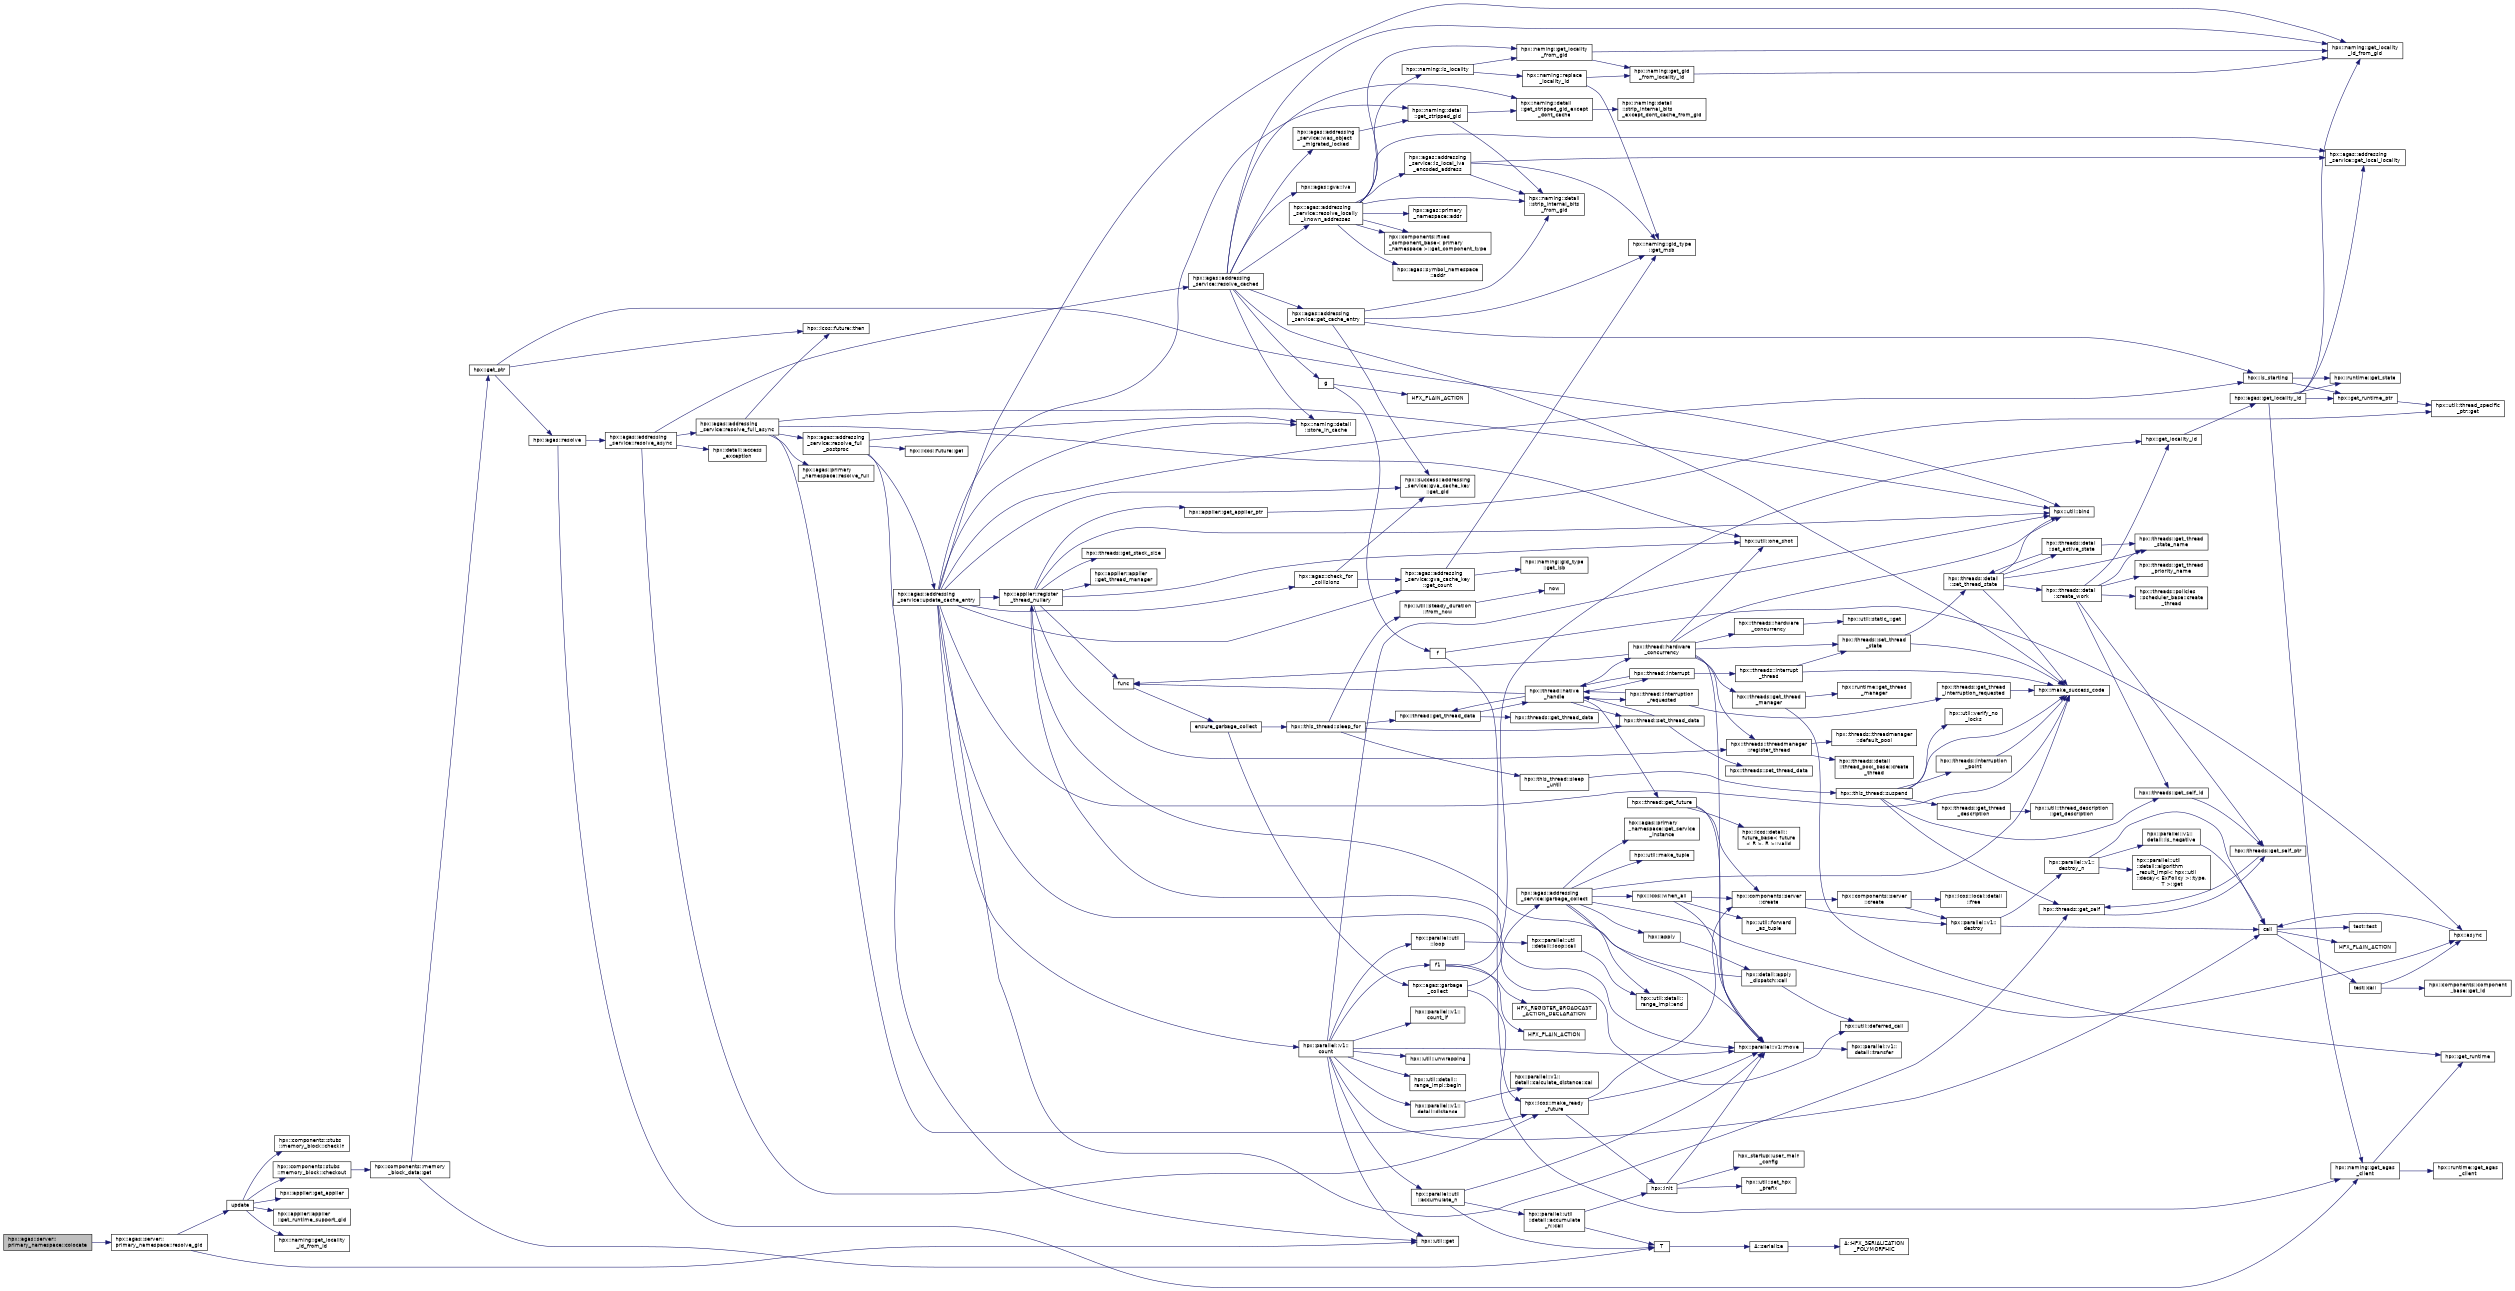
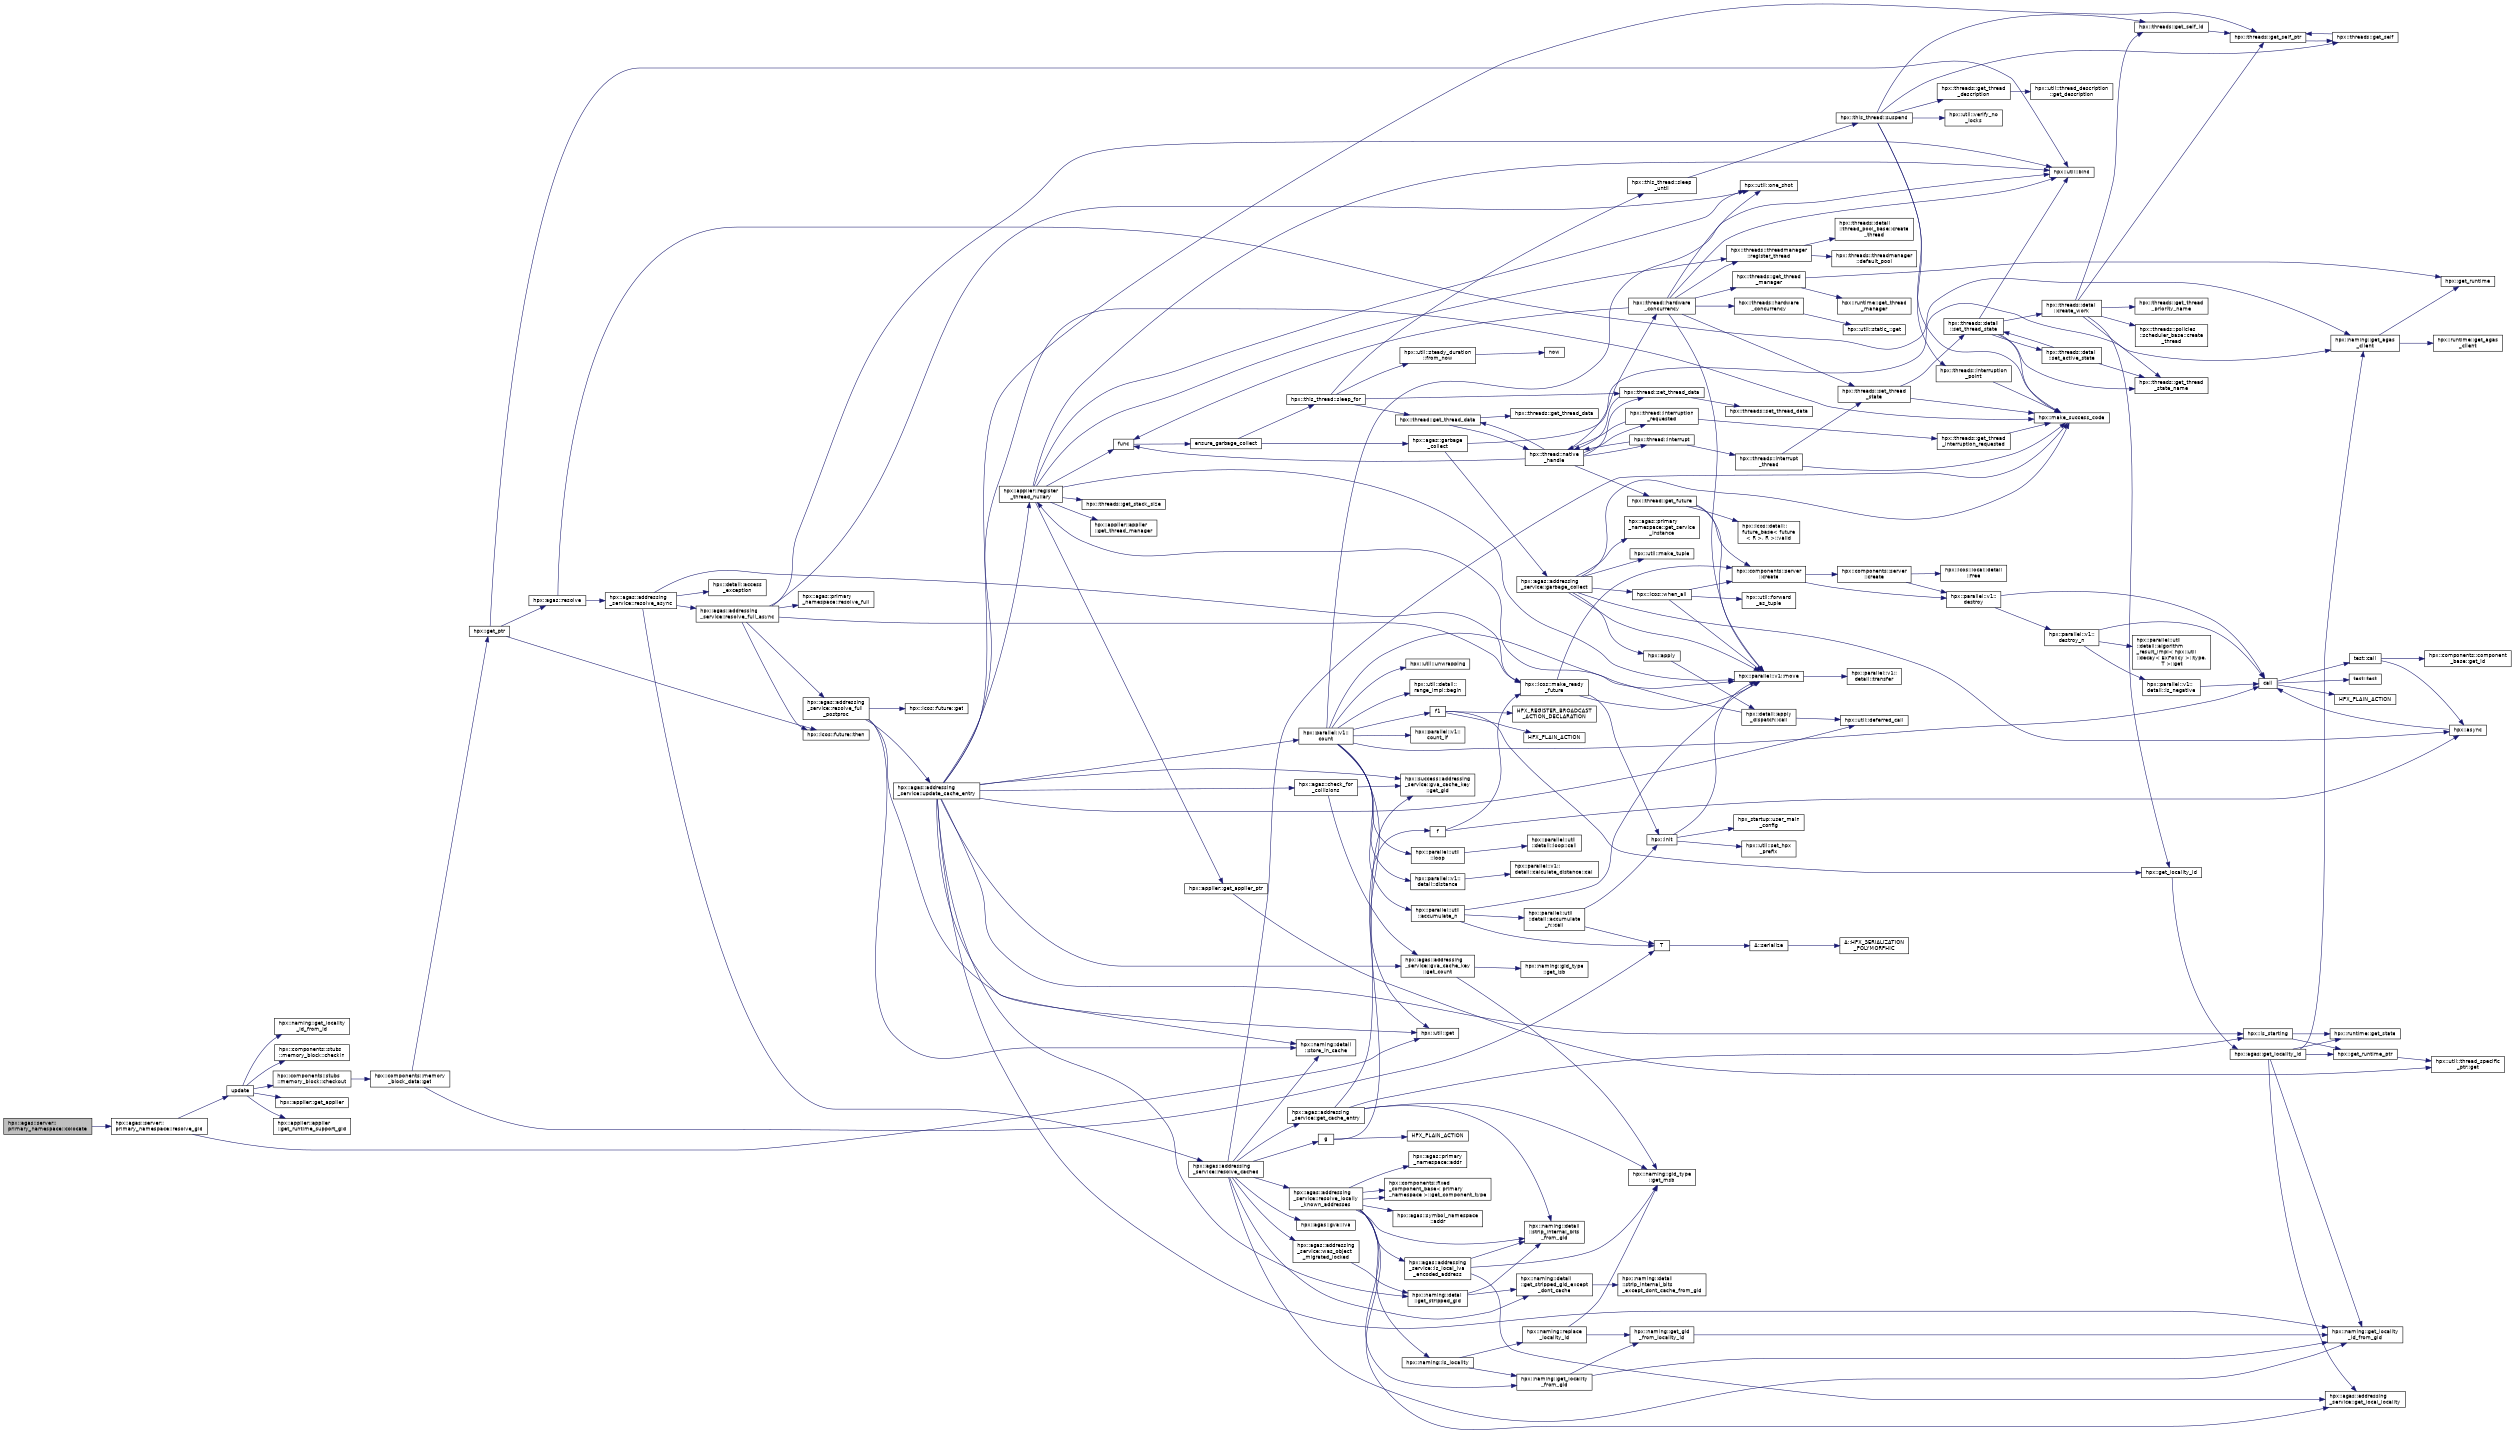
node "hpx::util::detail:: range_impl::end": removed
edge "hpx::agas::addressing _service::update_cache_entry" -> "hpx::threads::get_self": now "hpx::agas::addressing _service::update_cache_entry" -> "hpx::threads::get_self_ptr"
